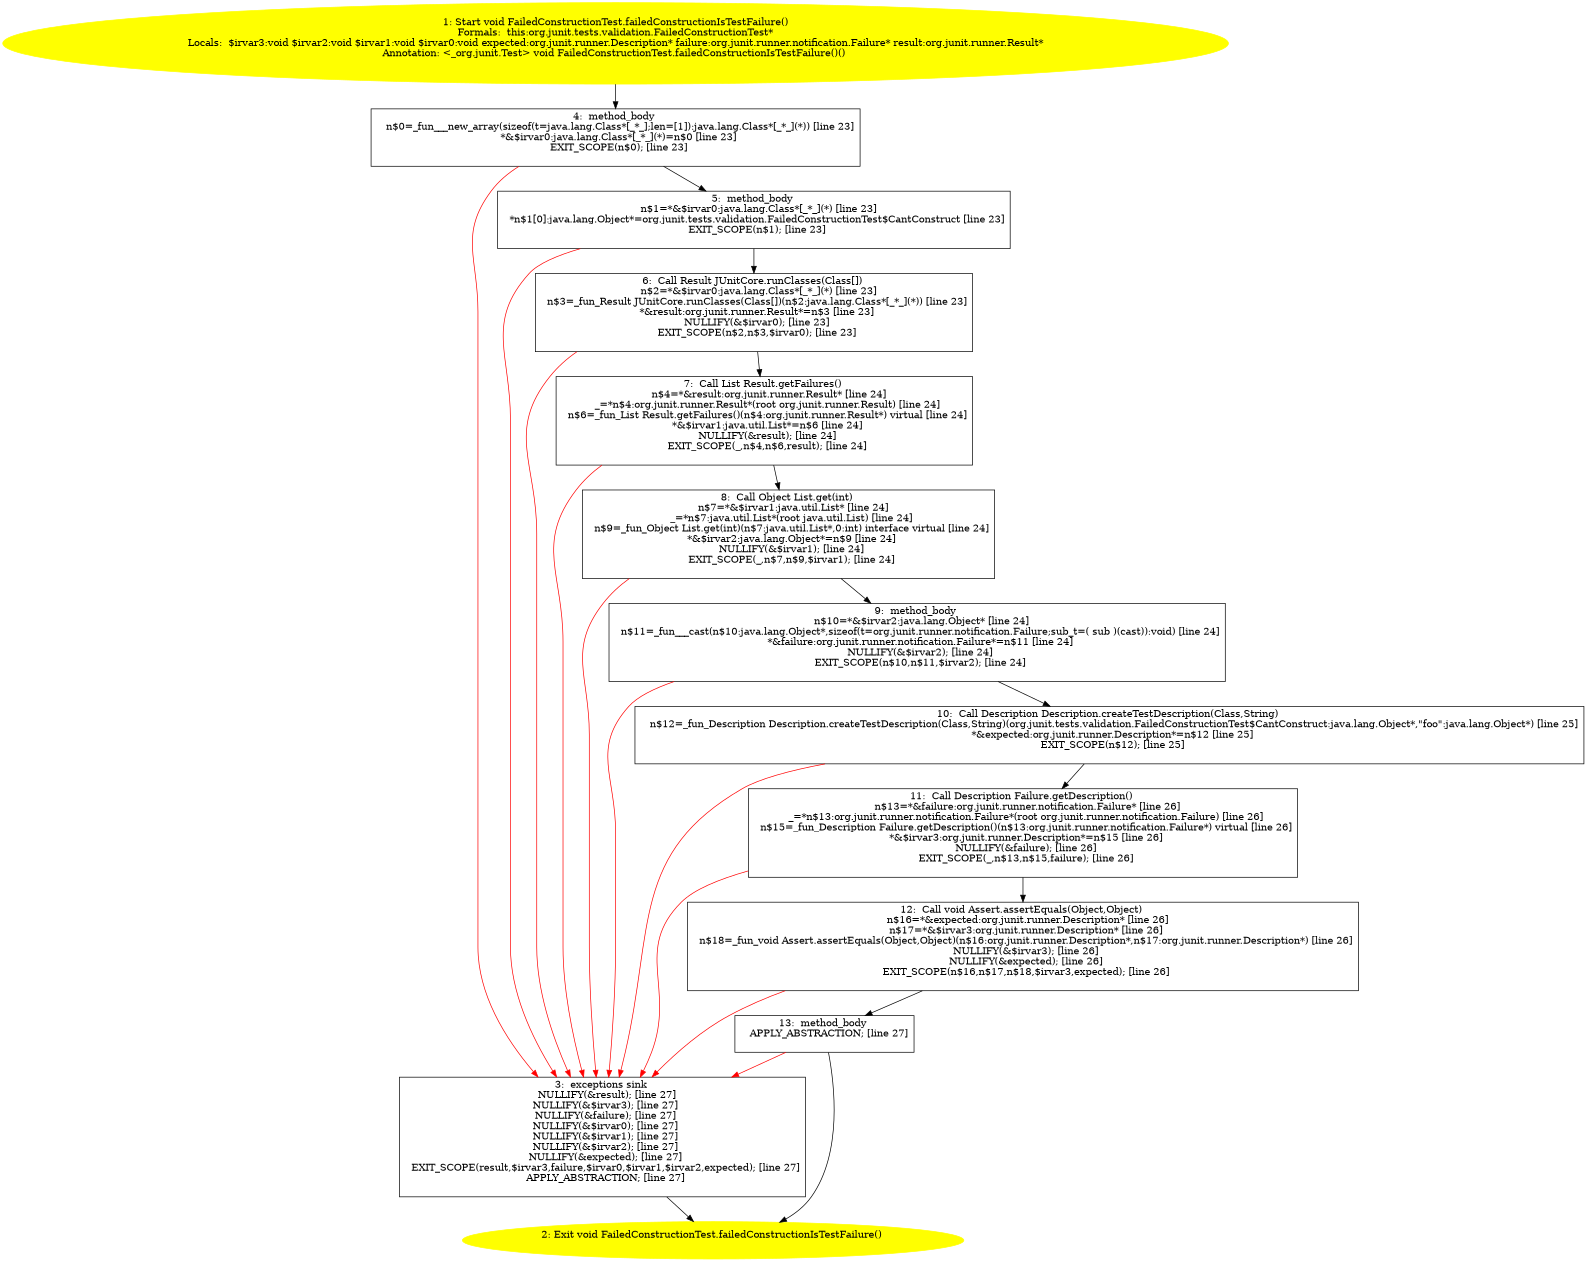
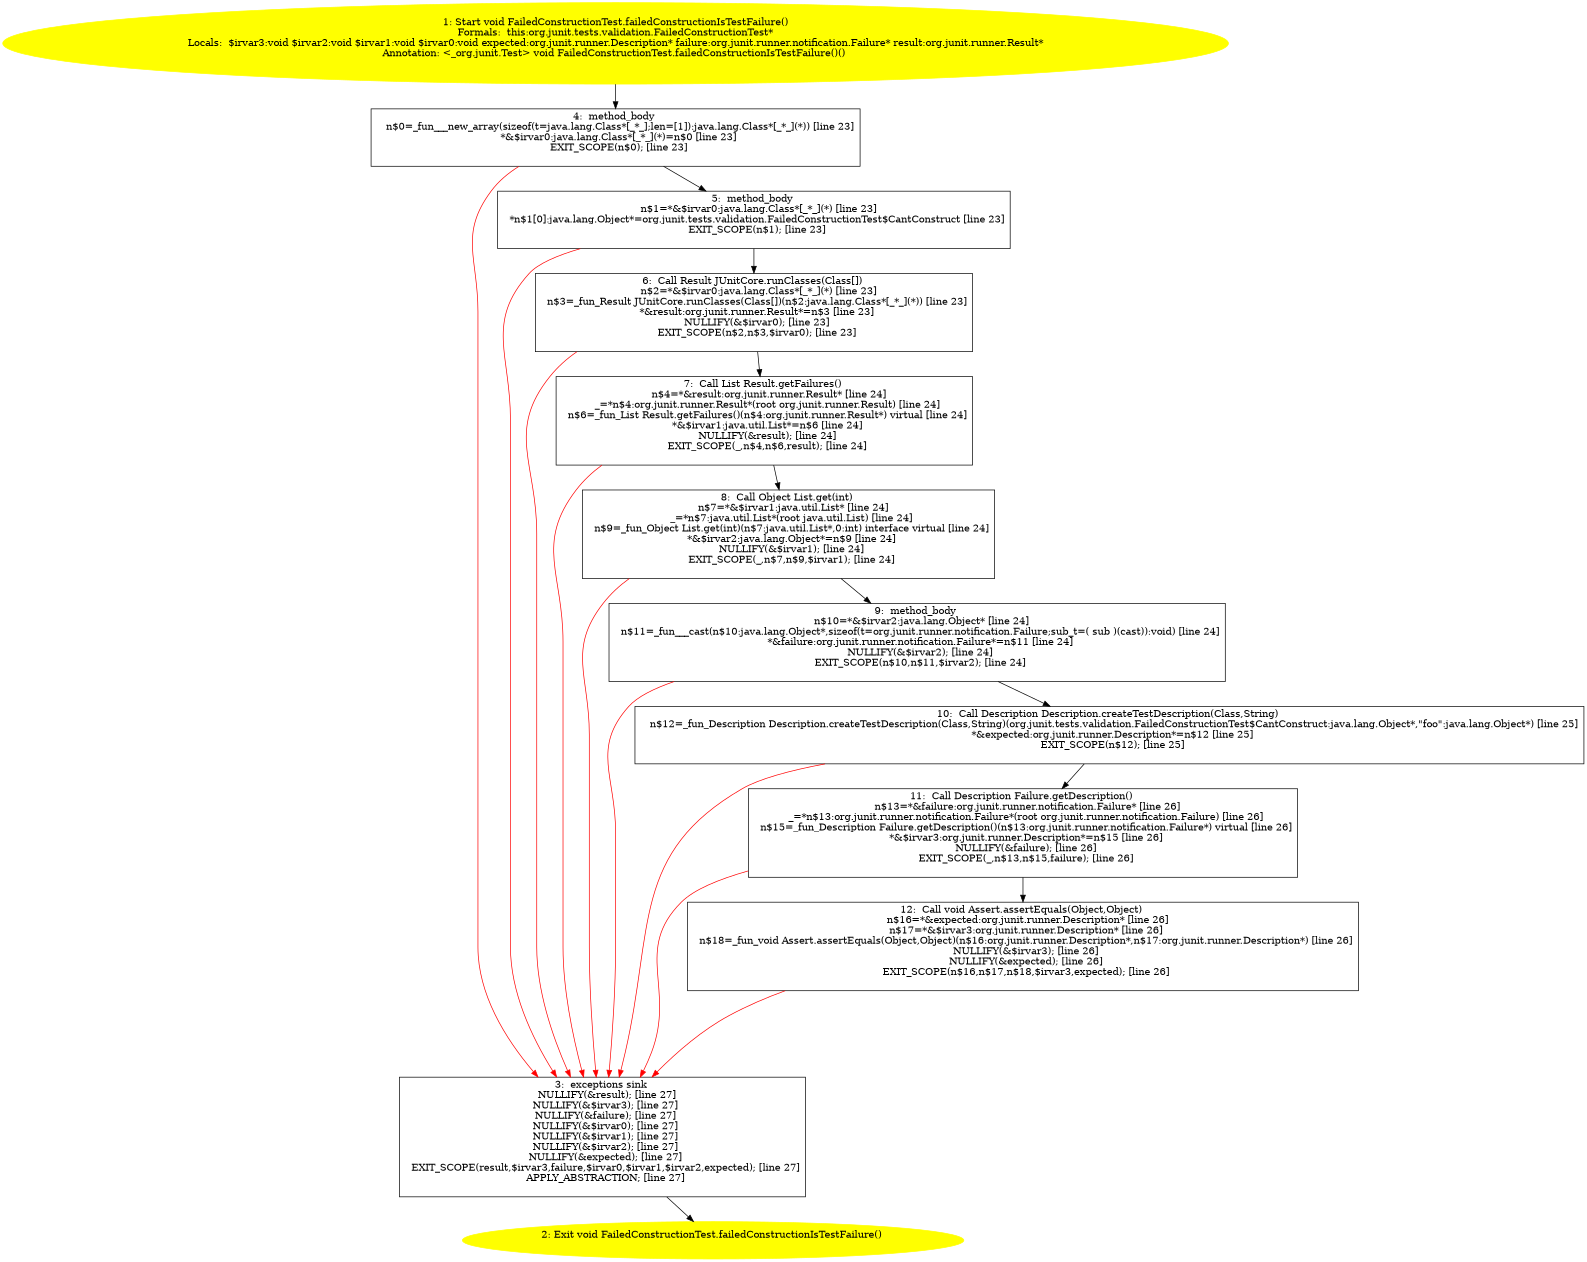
node "13:  method_body APPLY_ABSTRACTION; [line 27]": removed
